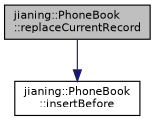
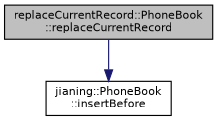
node "jianing::PhoneBook ::replaceCurrentRecord": label "jianing::PhoneBook ::replaceCurrentRecord" -> "replaceCurrentRecord::PhoneBook ::replaceCurrentRecord"
